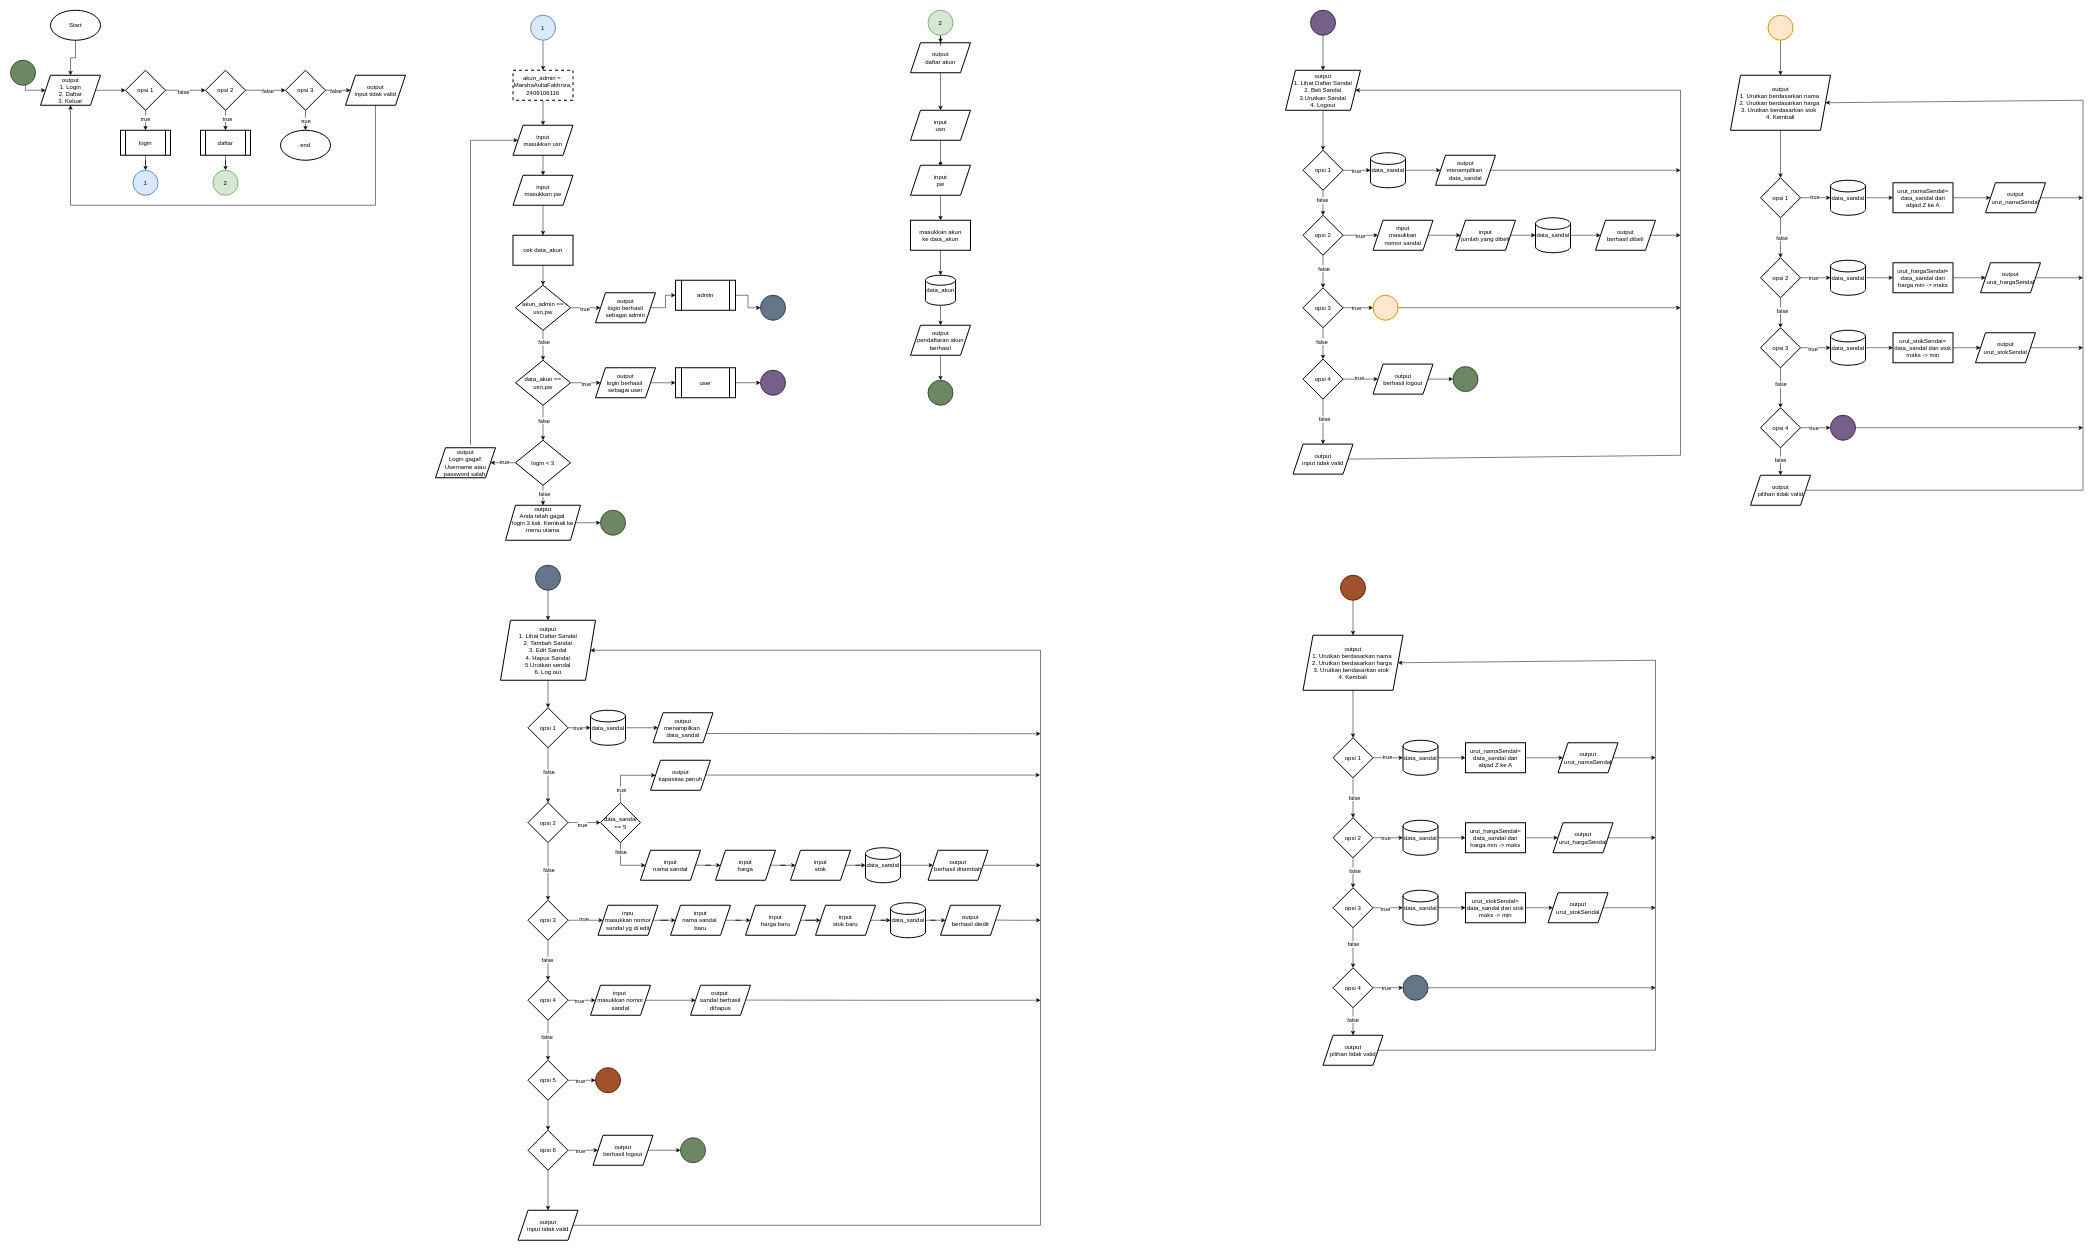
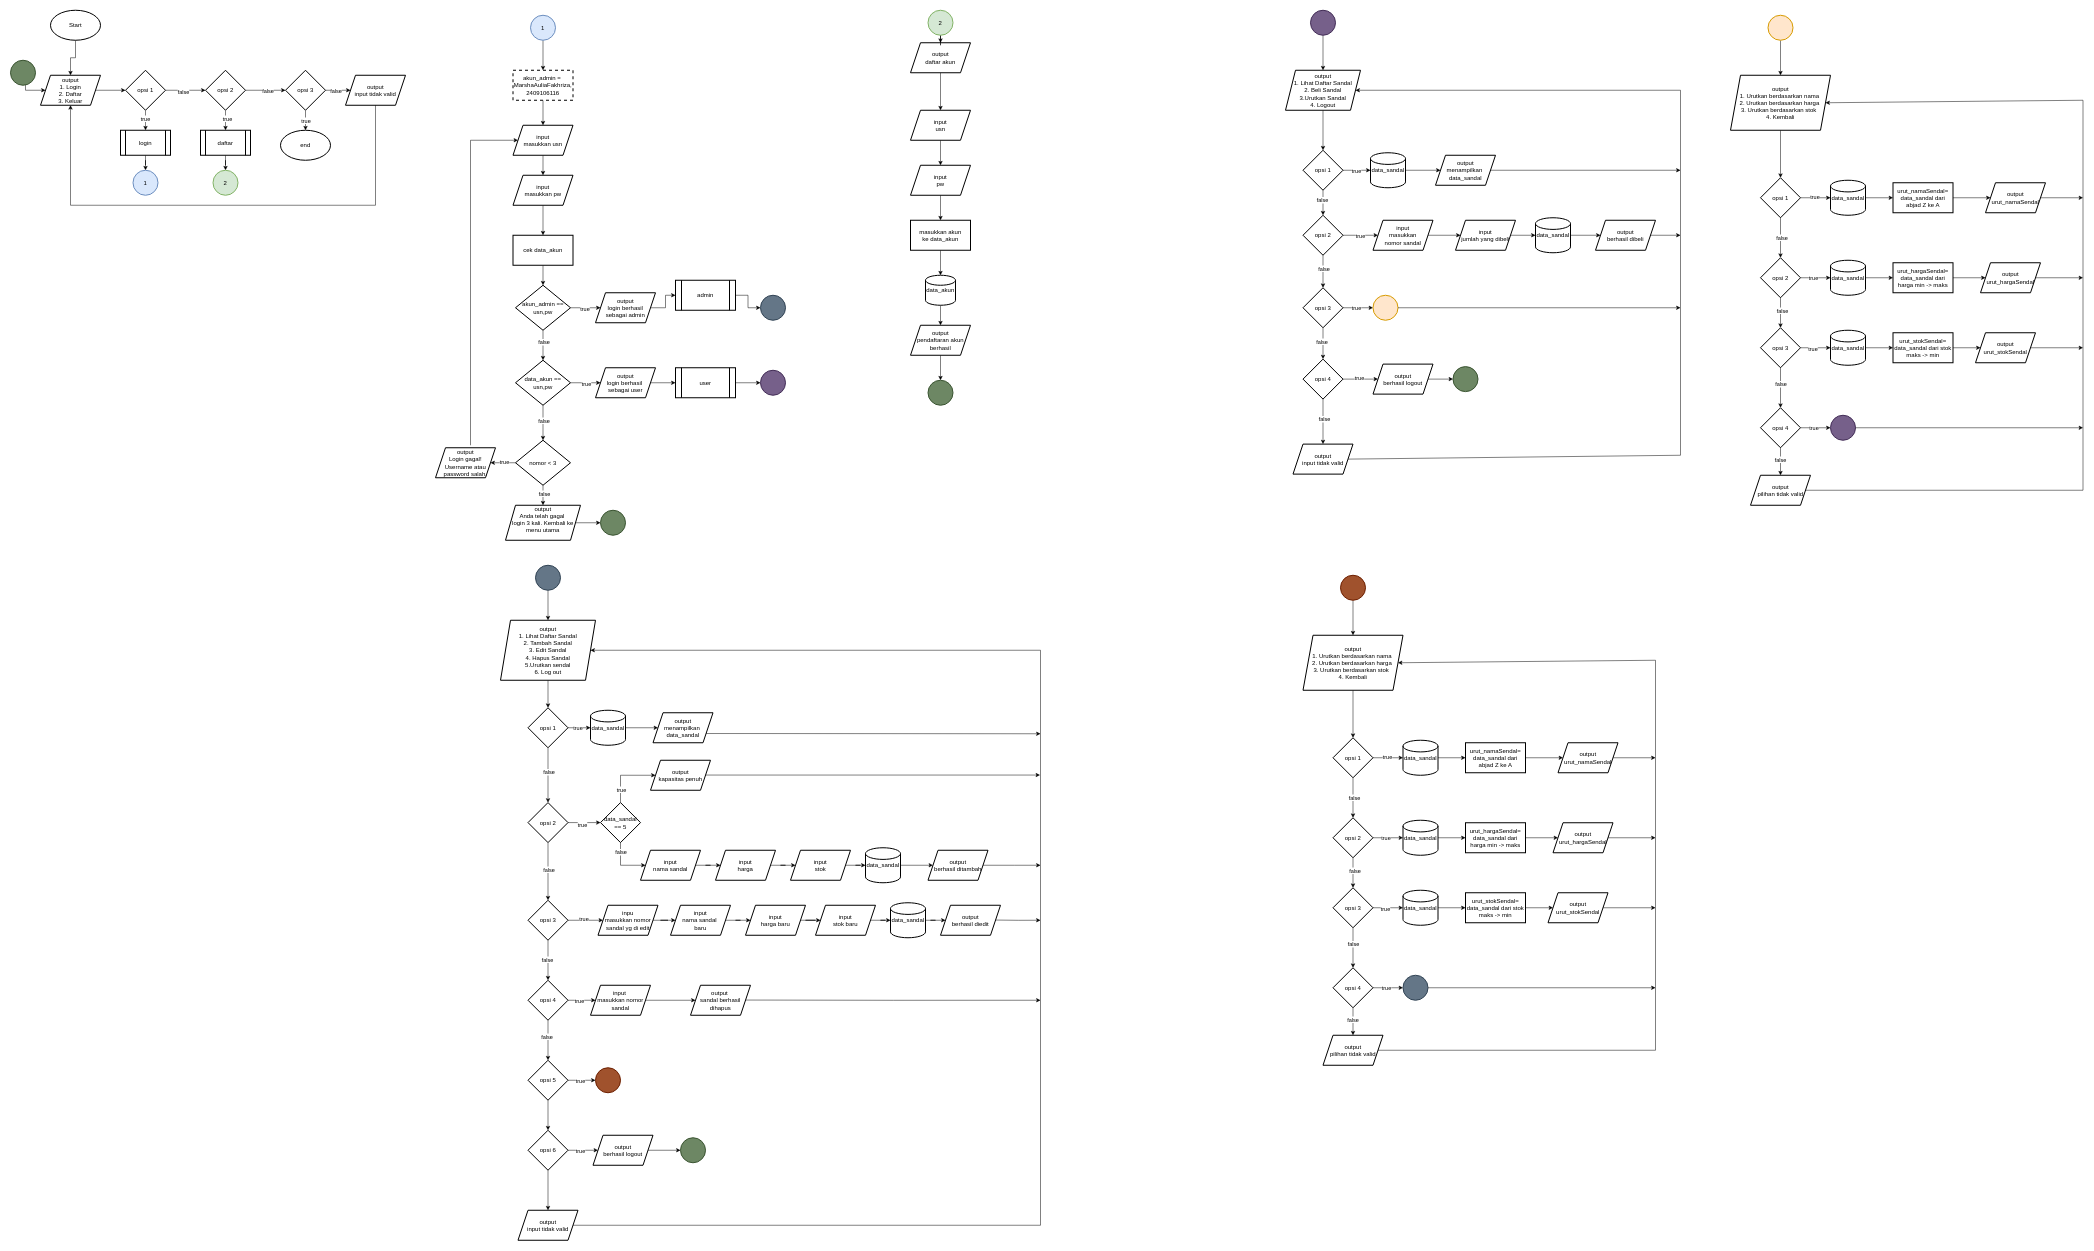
edge "input usn" -> "input pw": arrowhead diamond -> classic
node "login < 3": label "login < 3" -> "nomor < 3"
